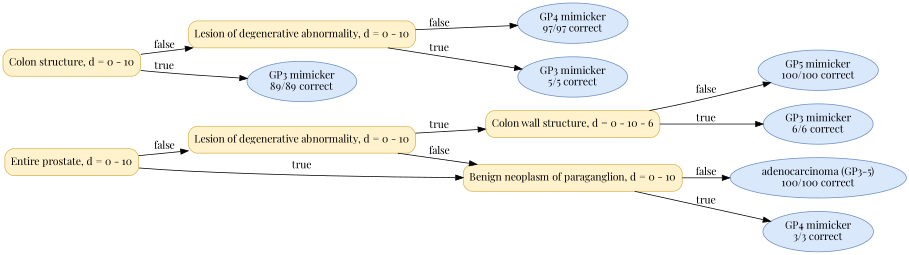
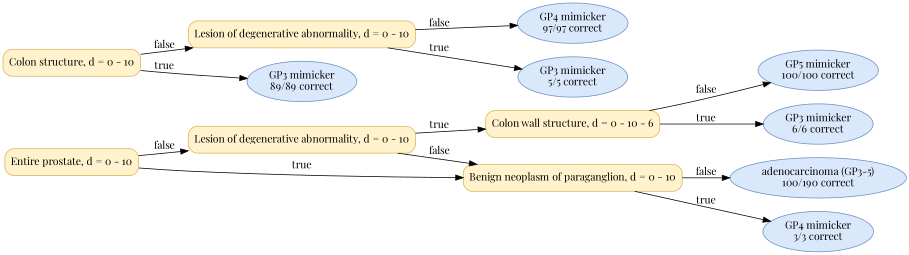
node "adenocarcinoma (GP3-5)": text "100/100 correct" -> "100/190 correct"
